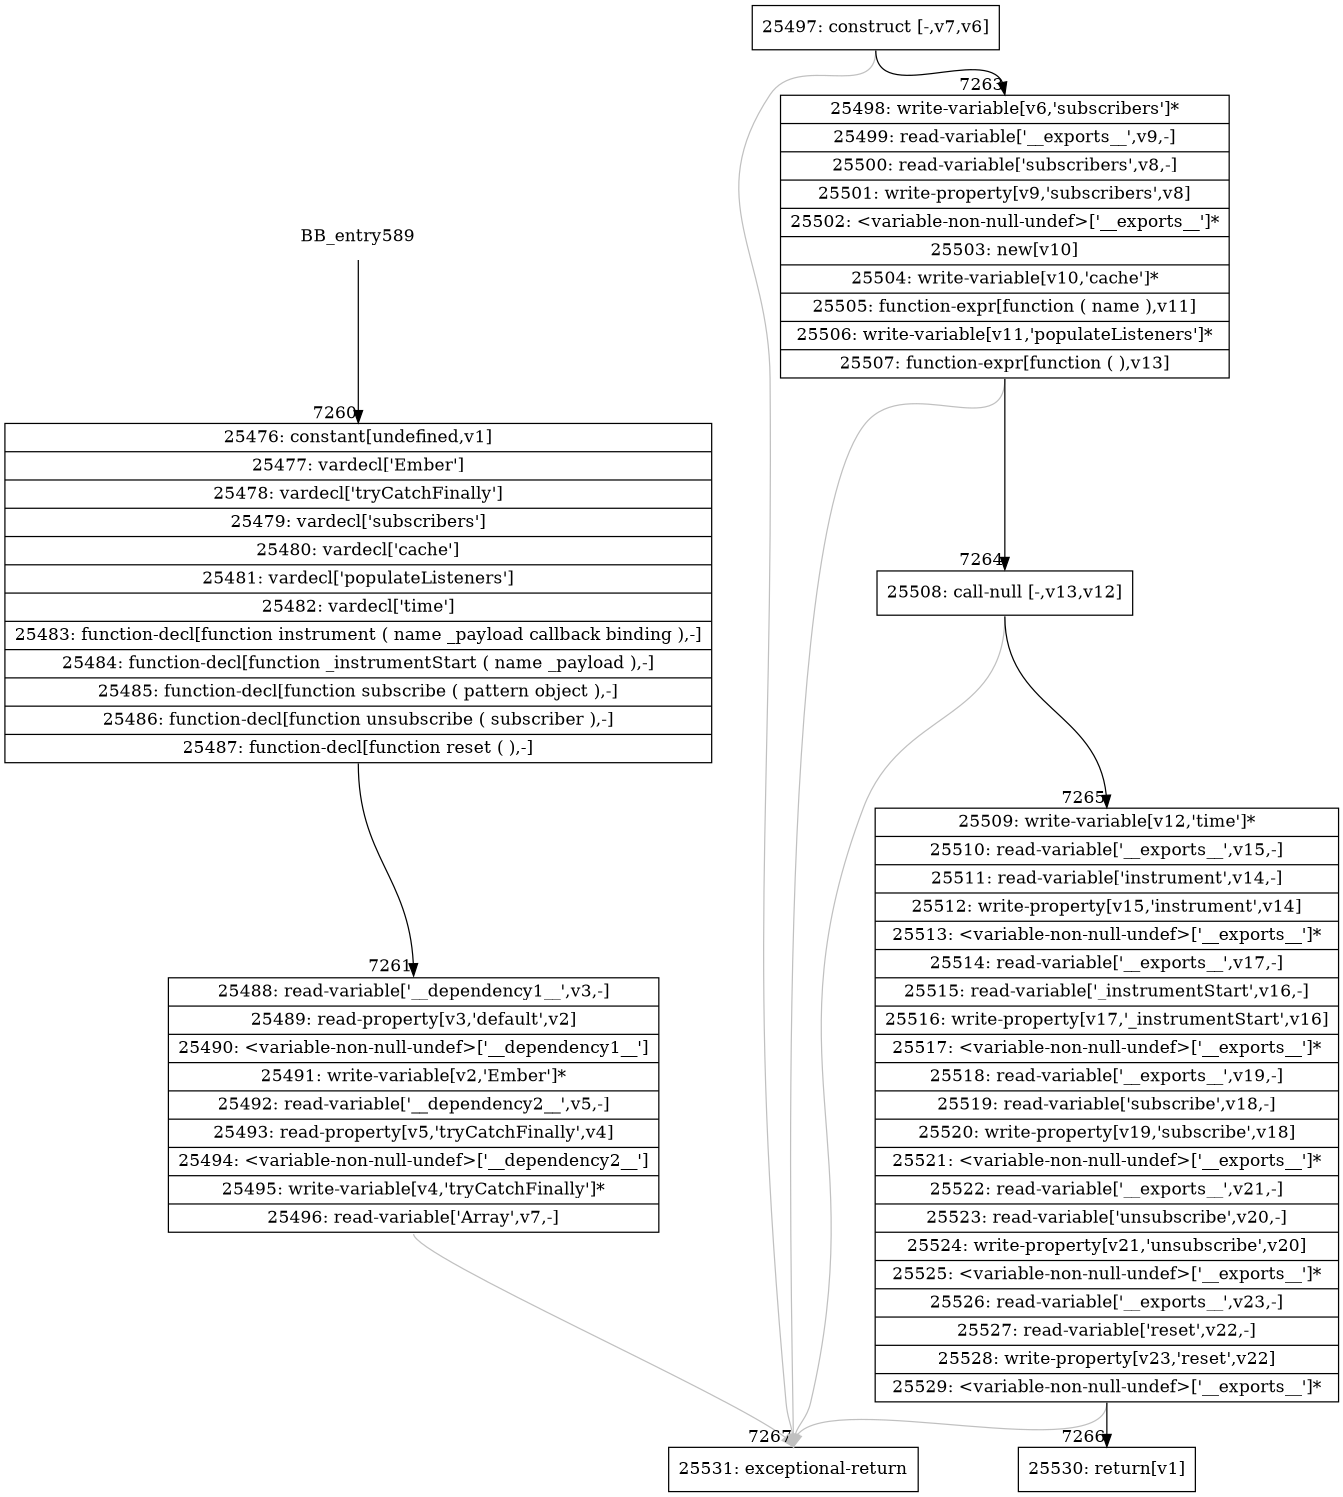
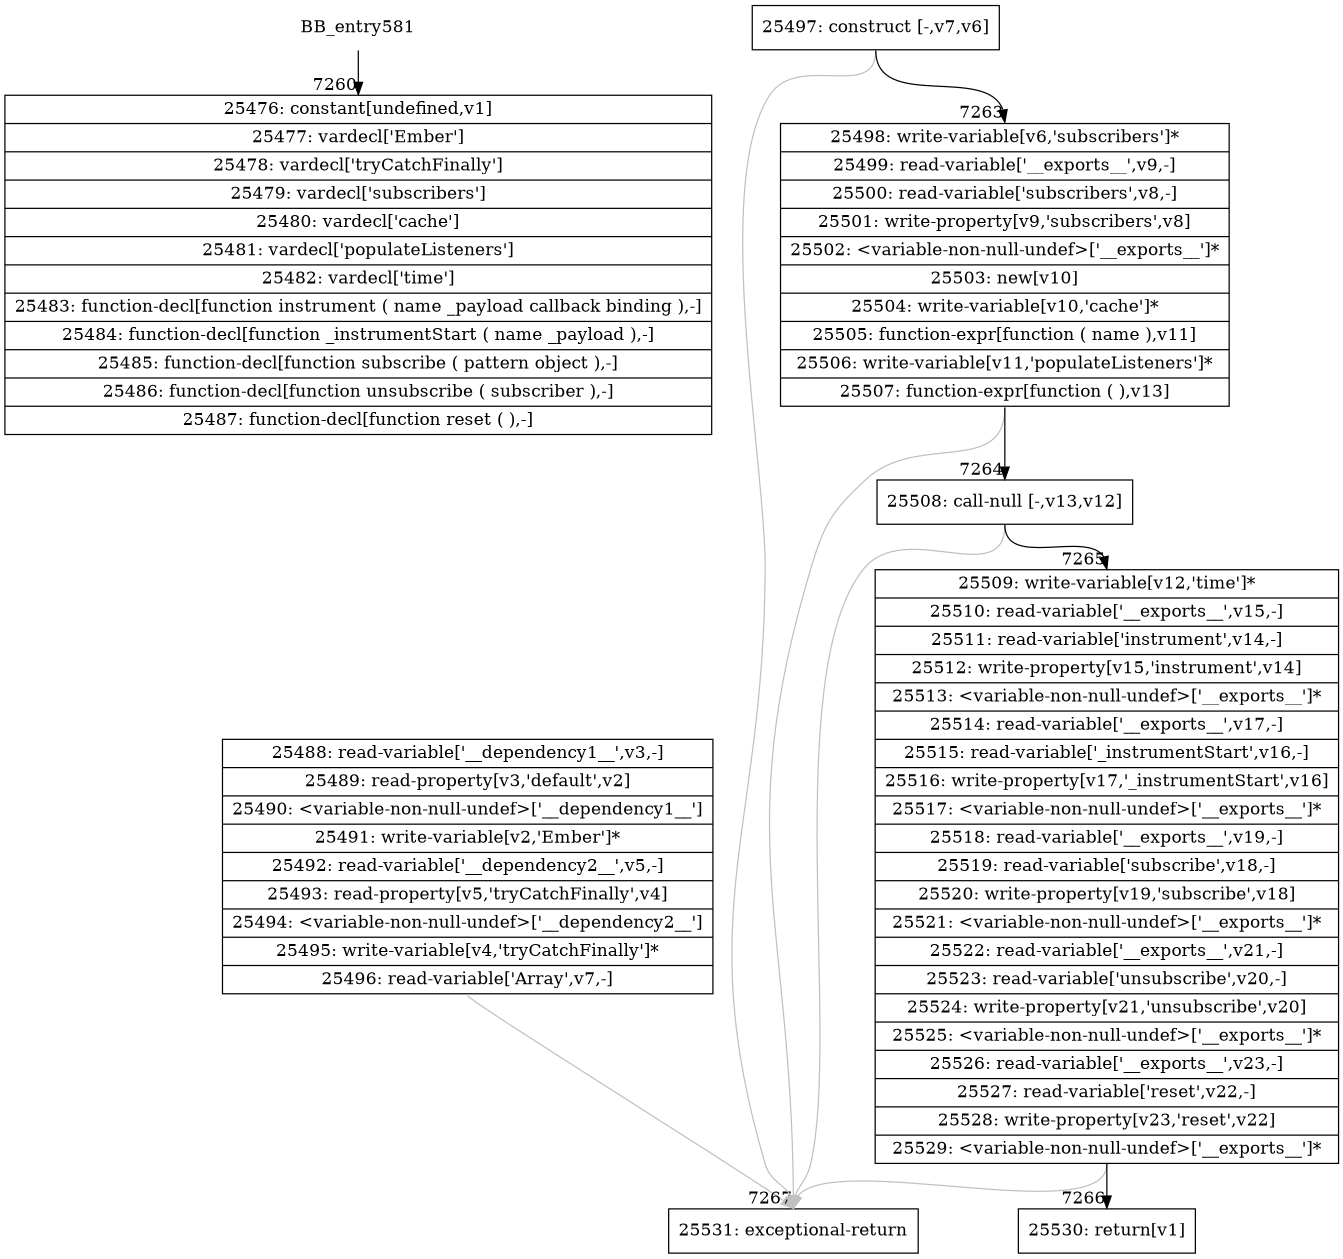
node "BB_entry589": label "BB_entry589" -> "BB_entry581"
edge "25476: constant[undefined,v1]" -> "25488: read-variable['__dependency1__',v3,-]": removed
